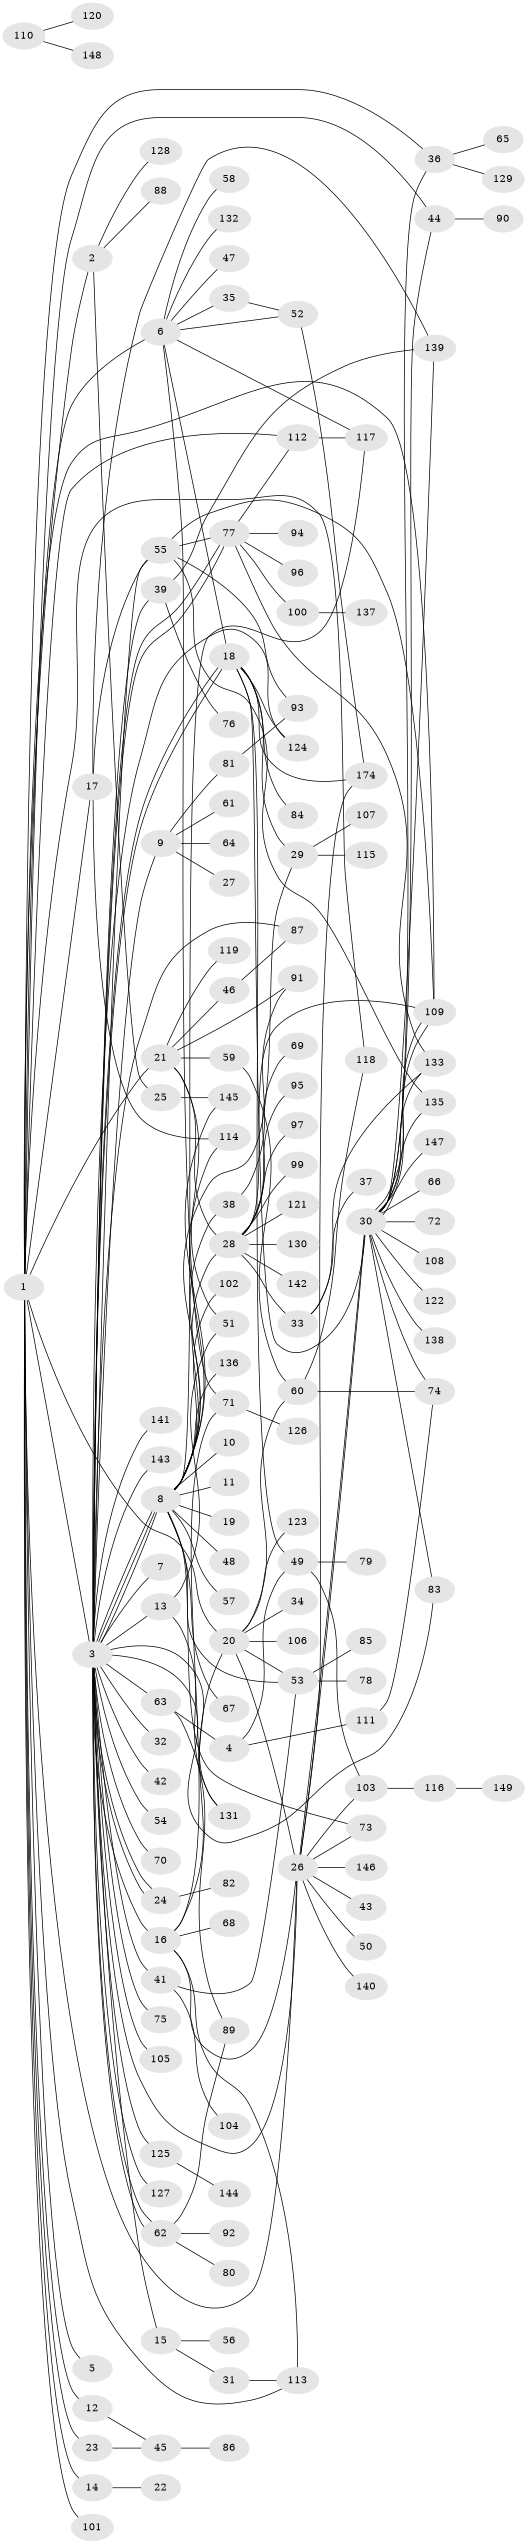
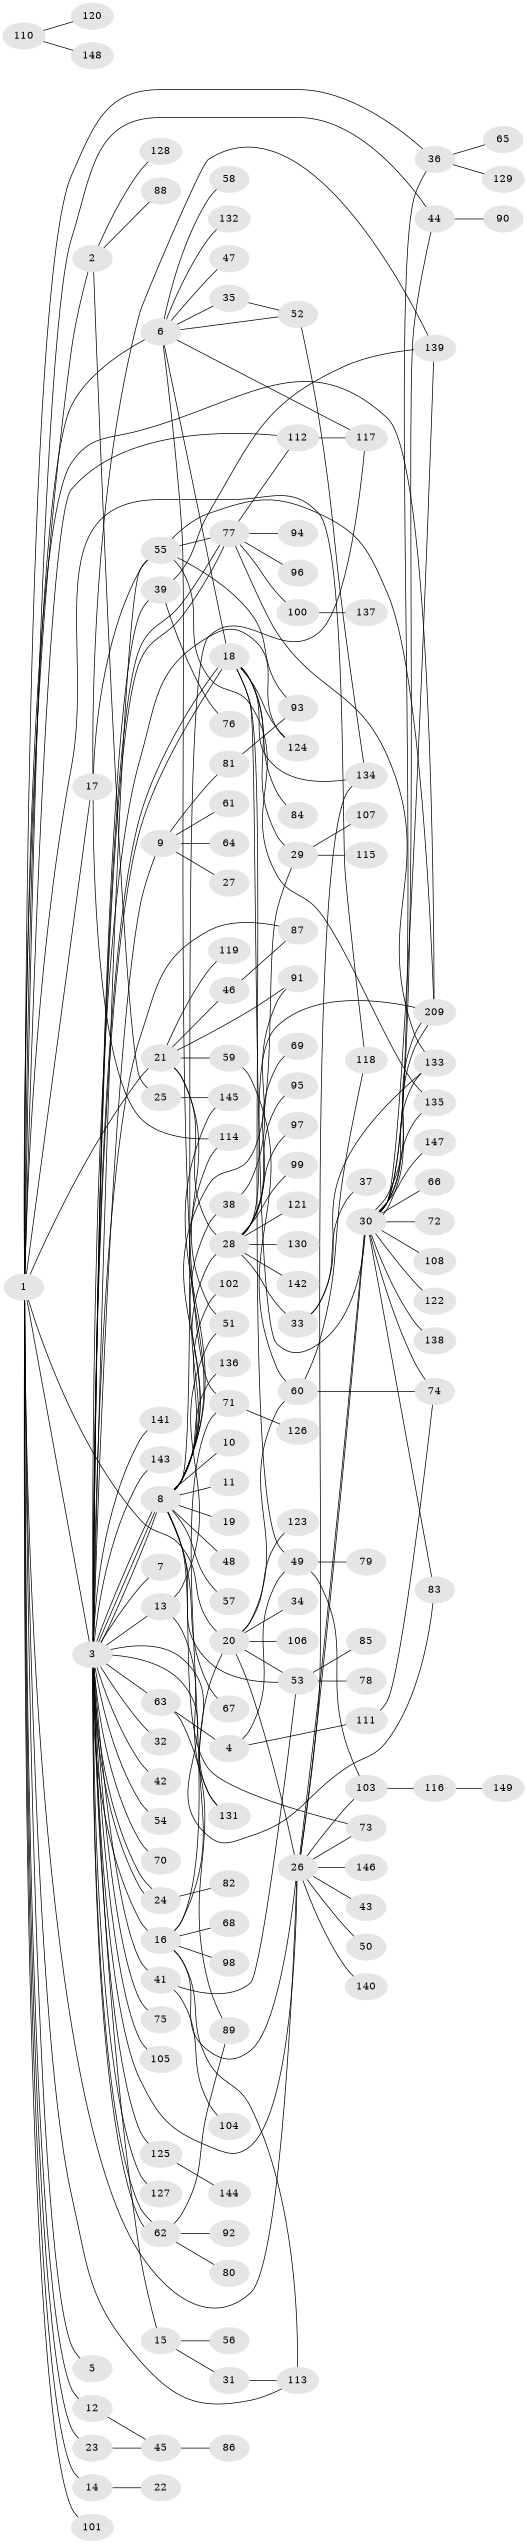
node "174": label "174" -> "134"
node "109": label "109" -> "209"
node "98": added
